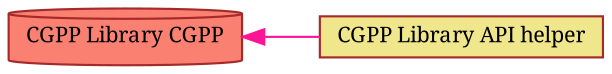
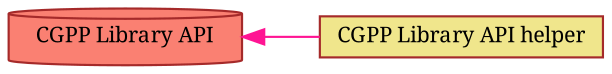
node "CGPP Library CGPP": label "CGPP Library CGPP" -> "CGPP Library API"
